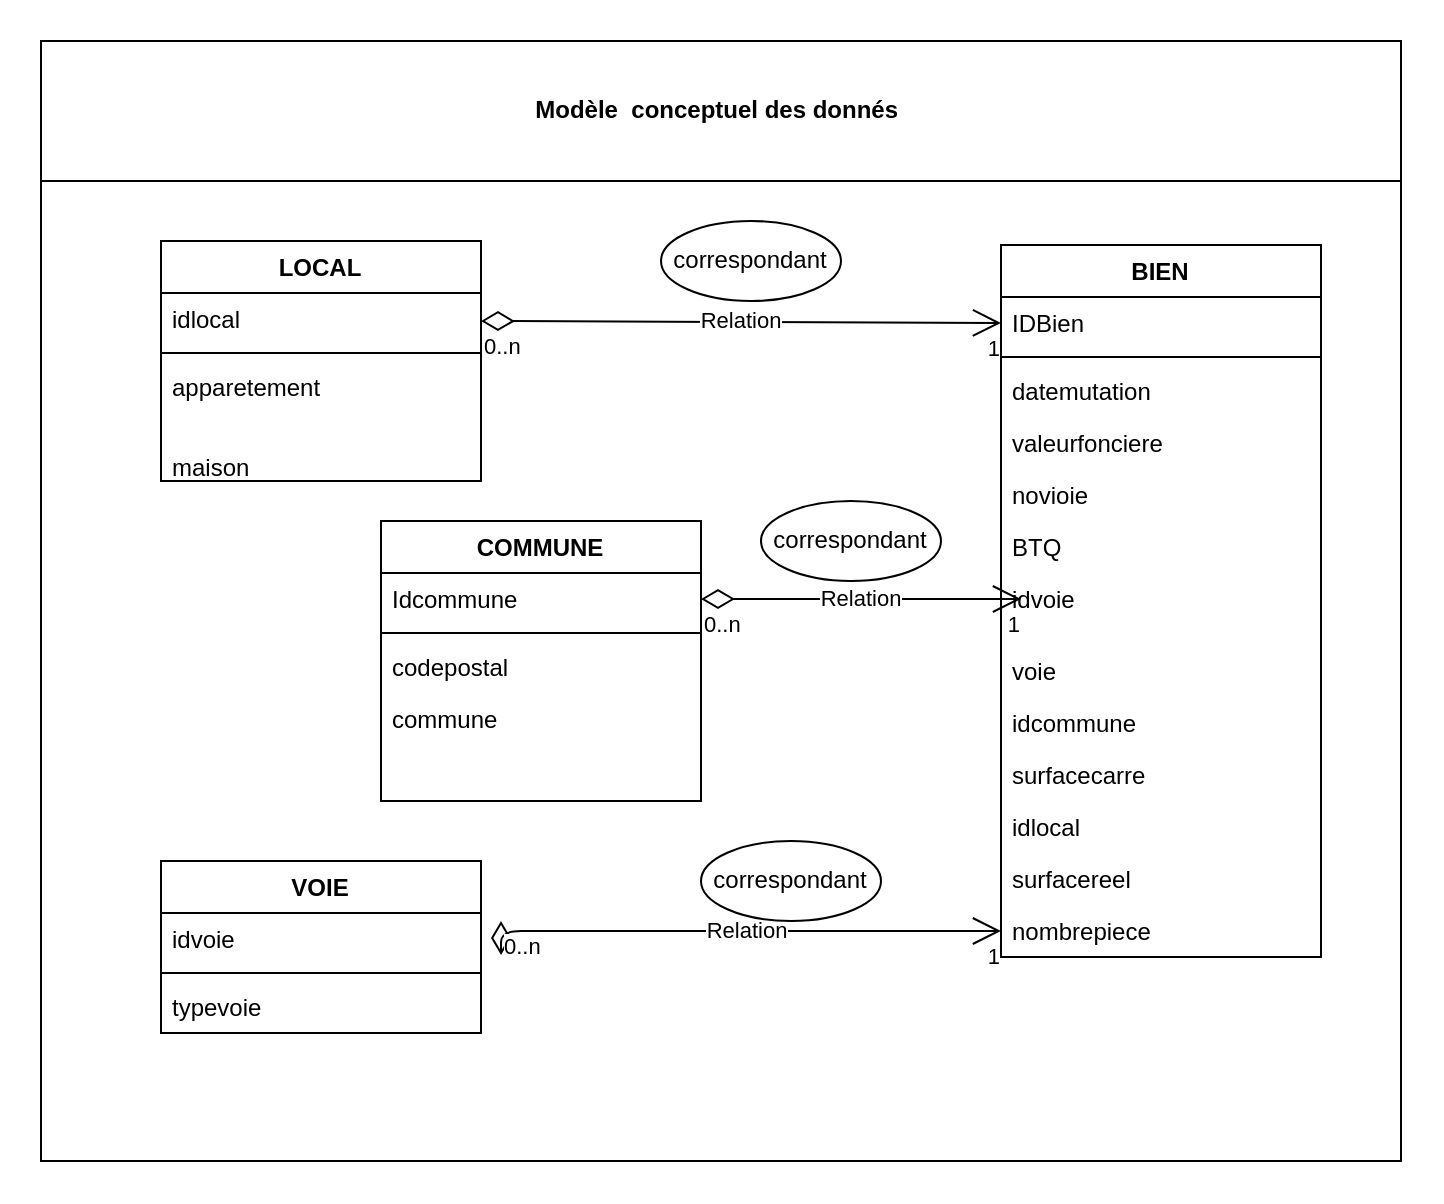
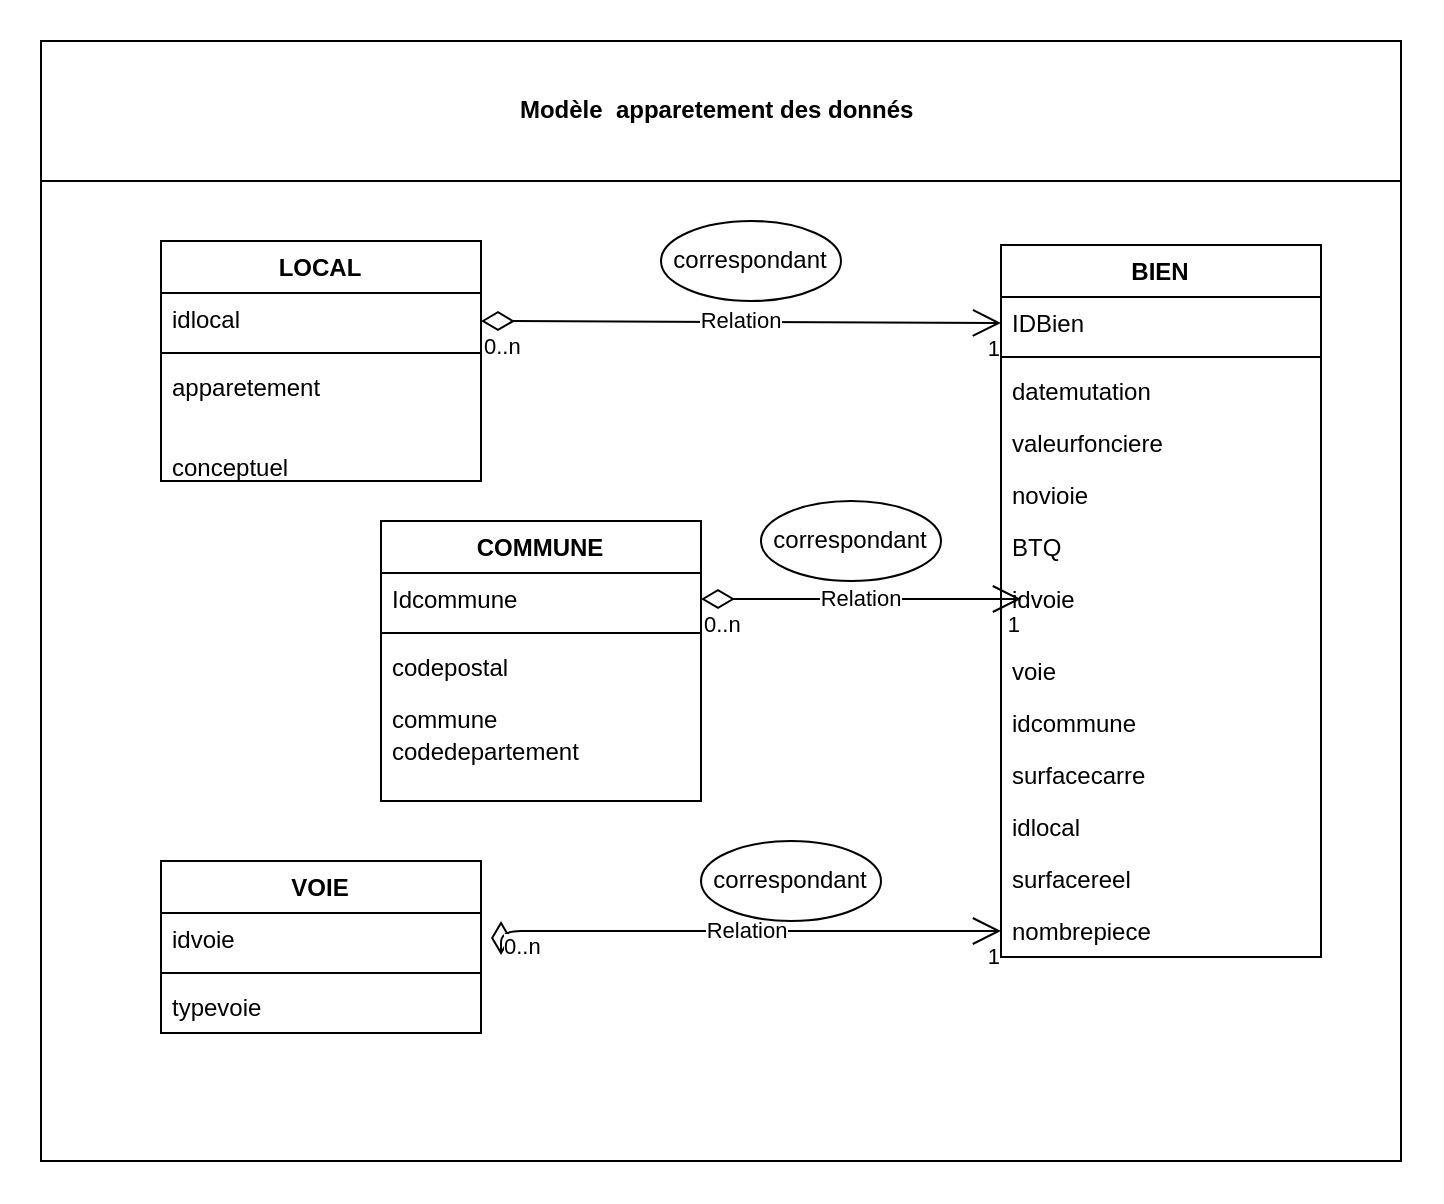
node "Modèle conceptuel des donnés": label "Modèle conceptuel des donnés" -> "Modèle apparetement des donnés"
node "maison": label "maison" -> "conceptuel"
node "codedepartement": added
